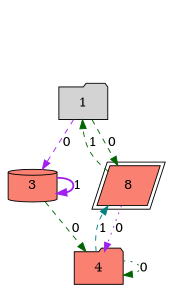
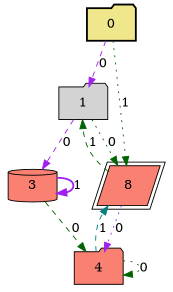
node "0": added
edge "1" -> "8": style dashed -> dotted
